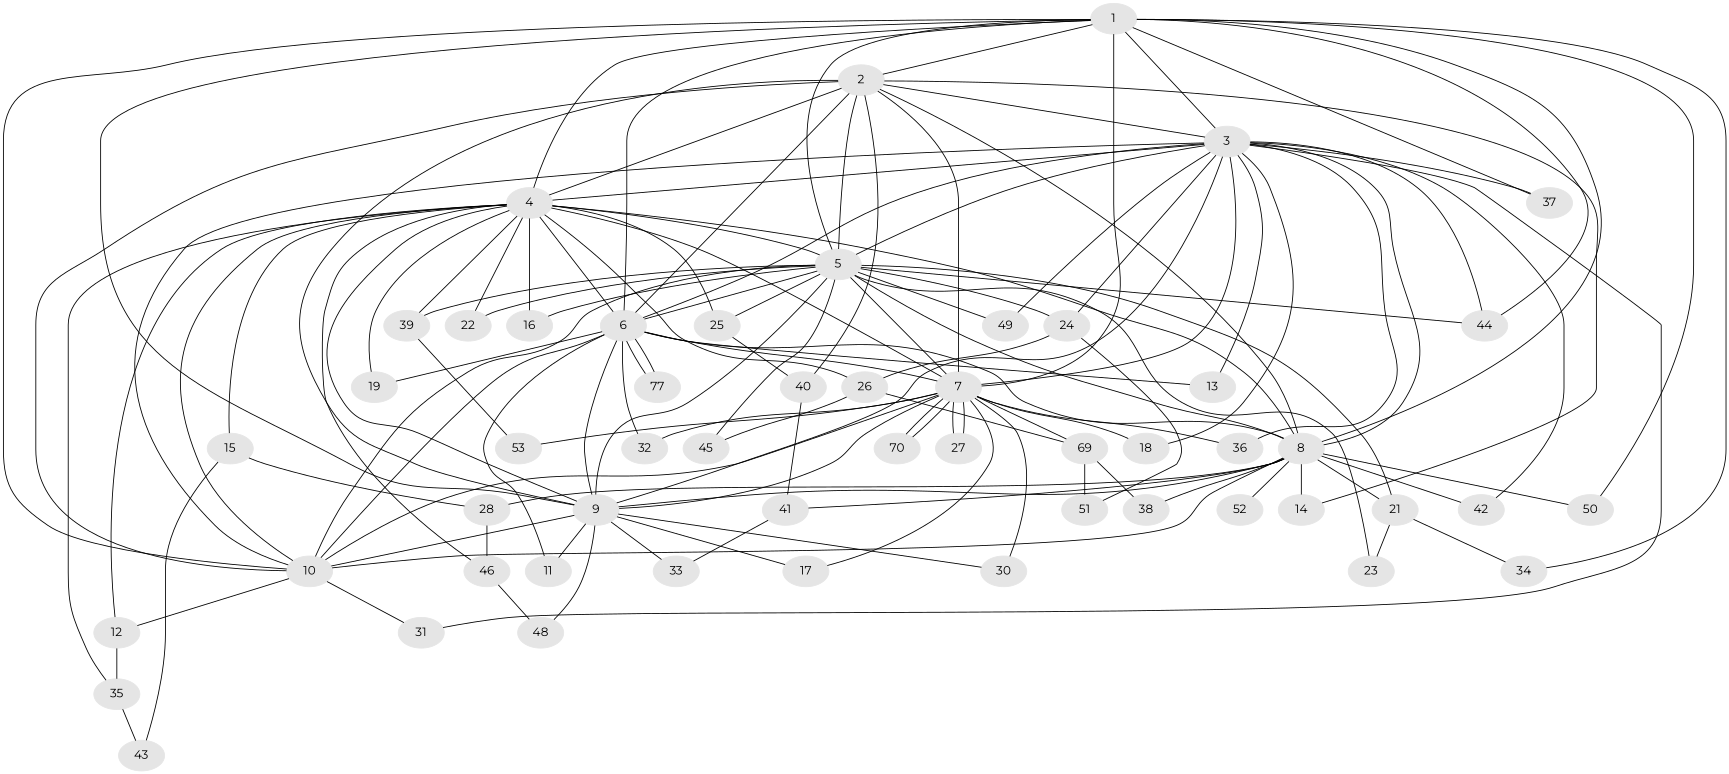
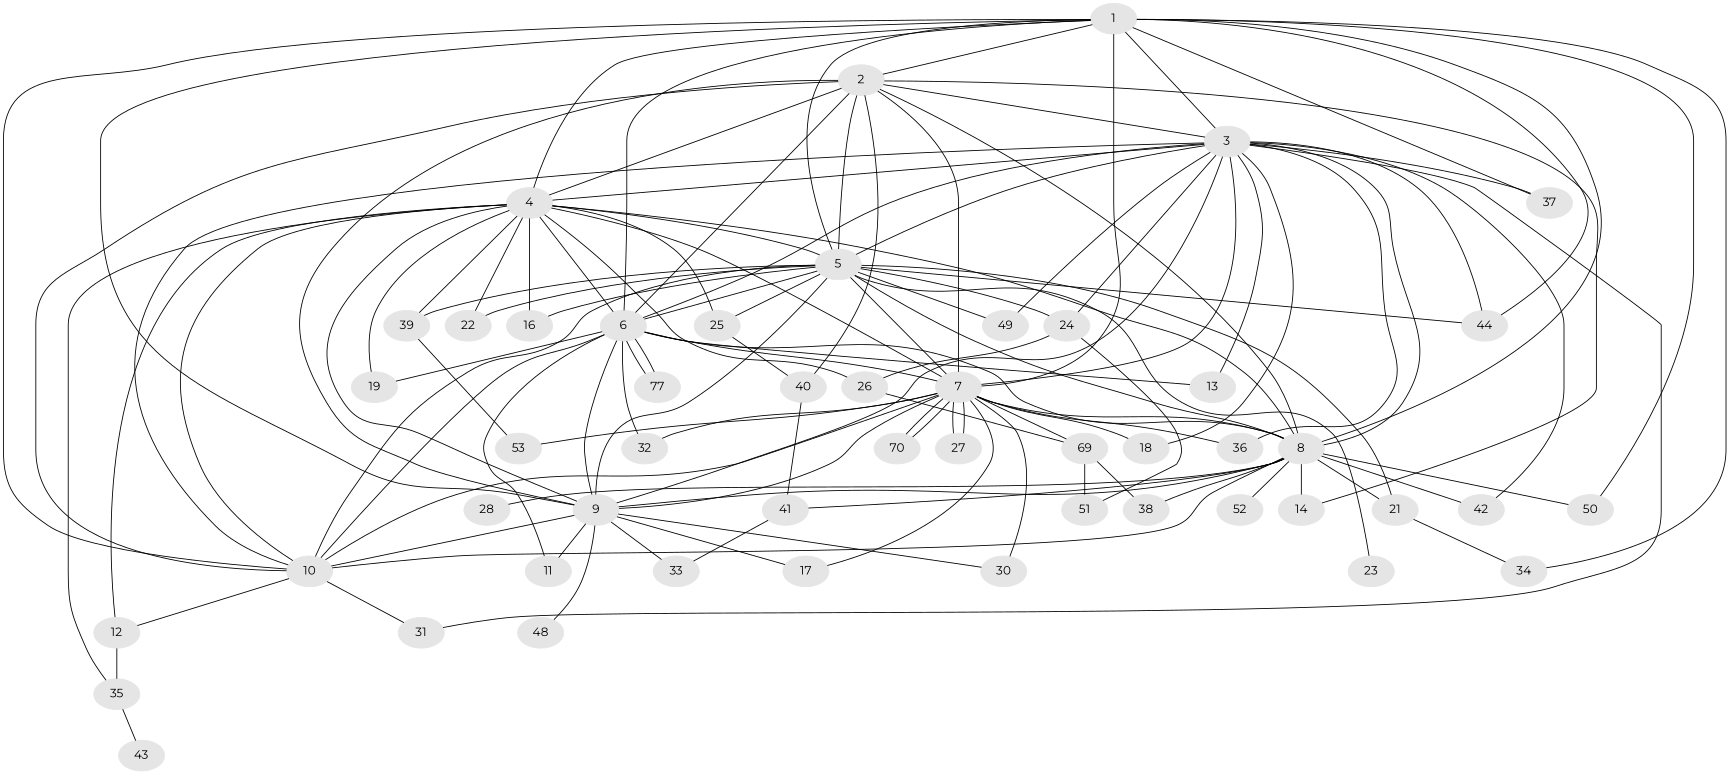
edge "7" -- "8": added
node "15": removed
node "45": removed
edge "21" -- "23": removed
node "46": removed
